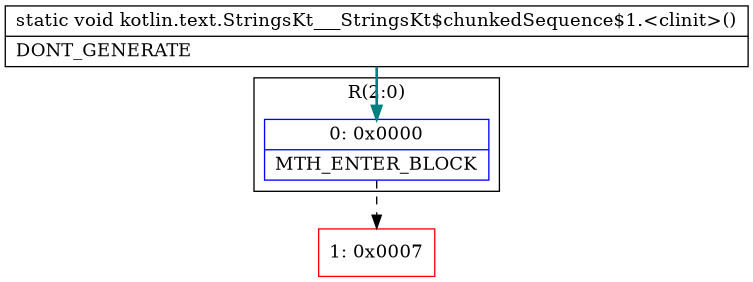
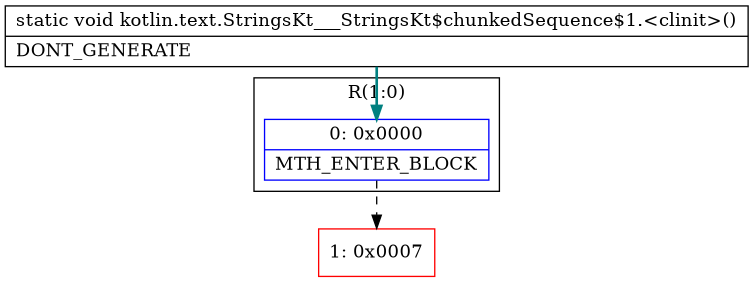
cluster "R(2:0)": label "R(2:0)" -> "R(1:0)"
